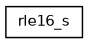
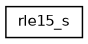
node "rle16_s": label "rle16_s" -> "rle15_s"
